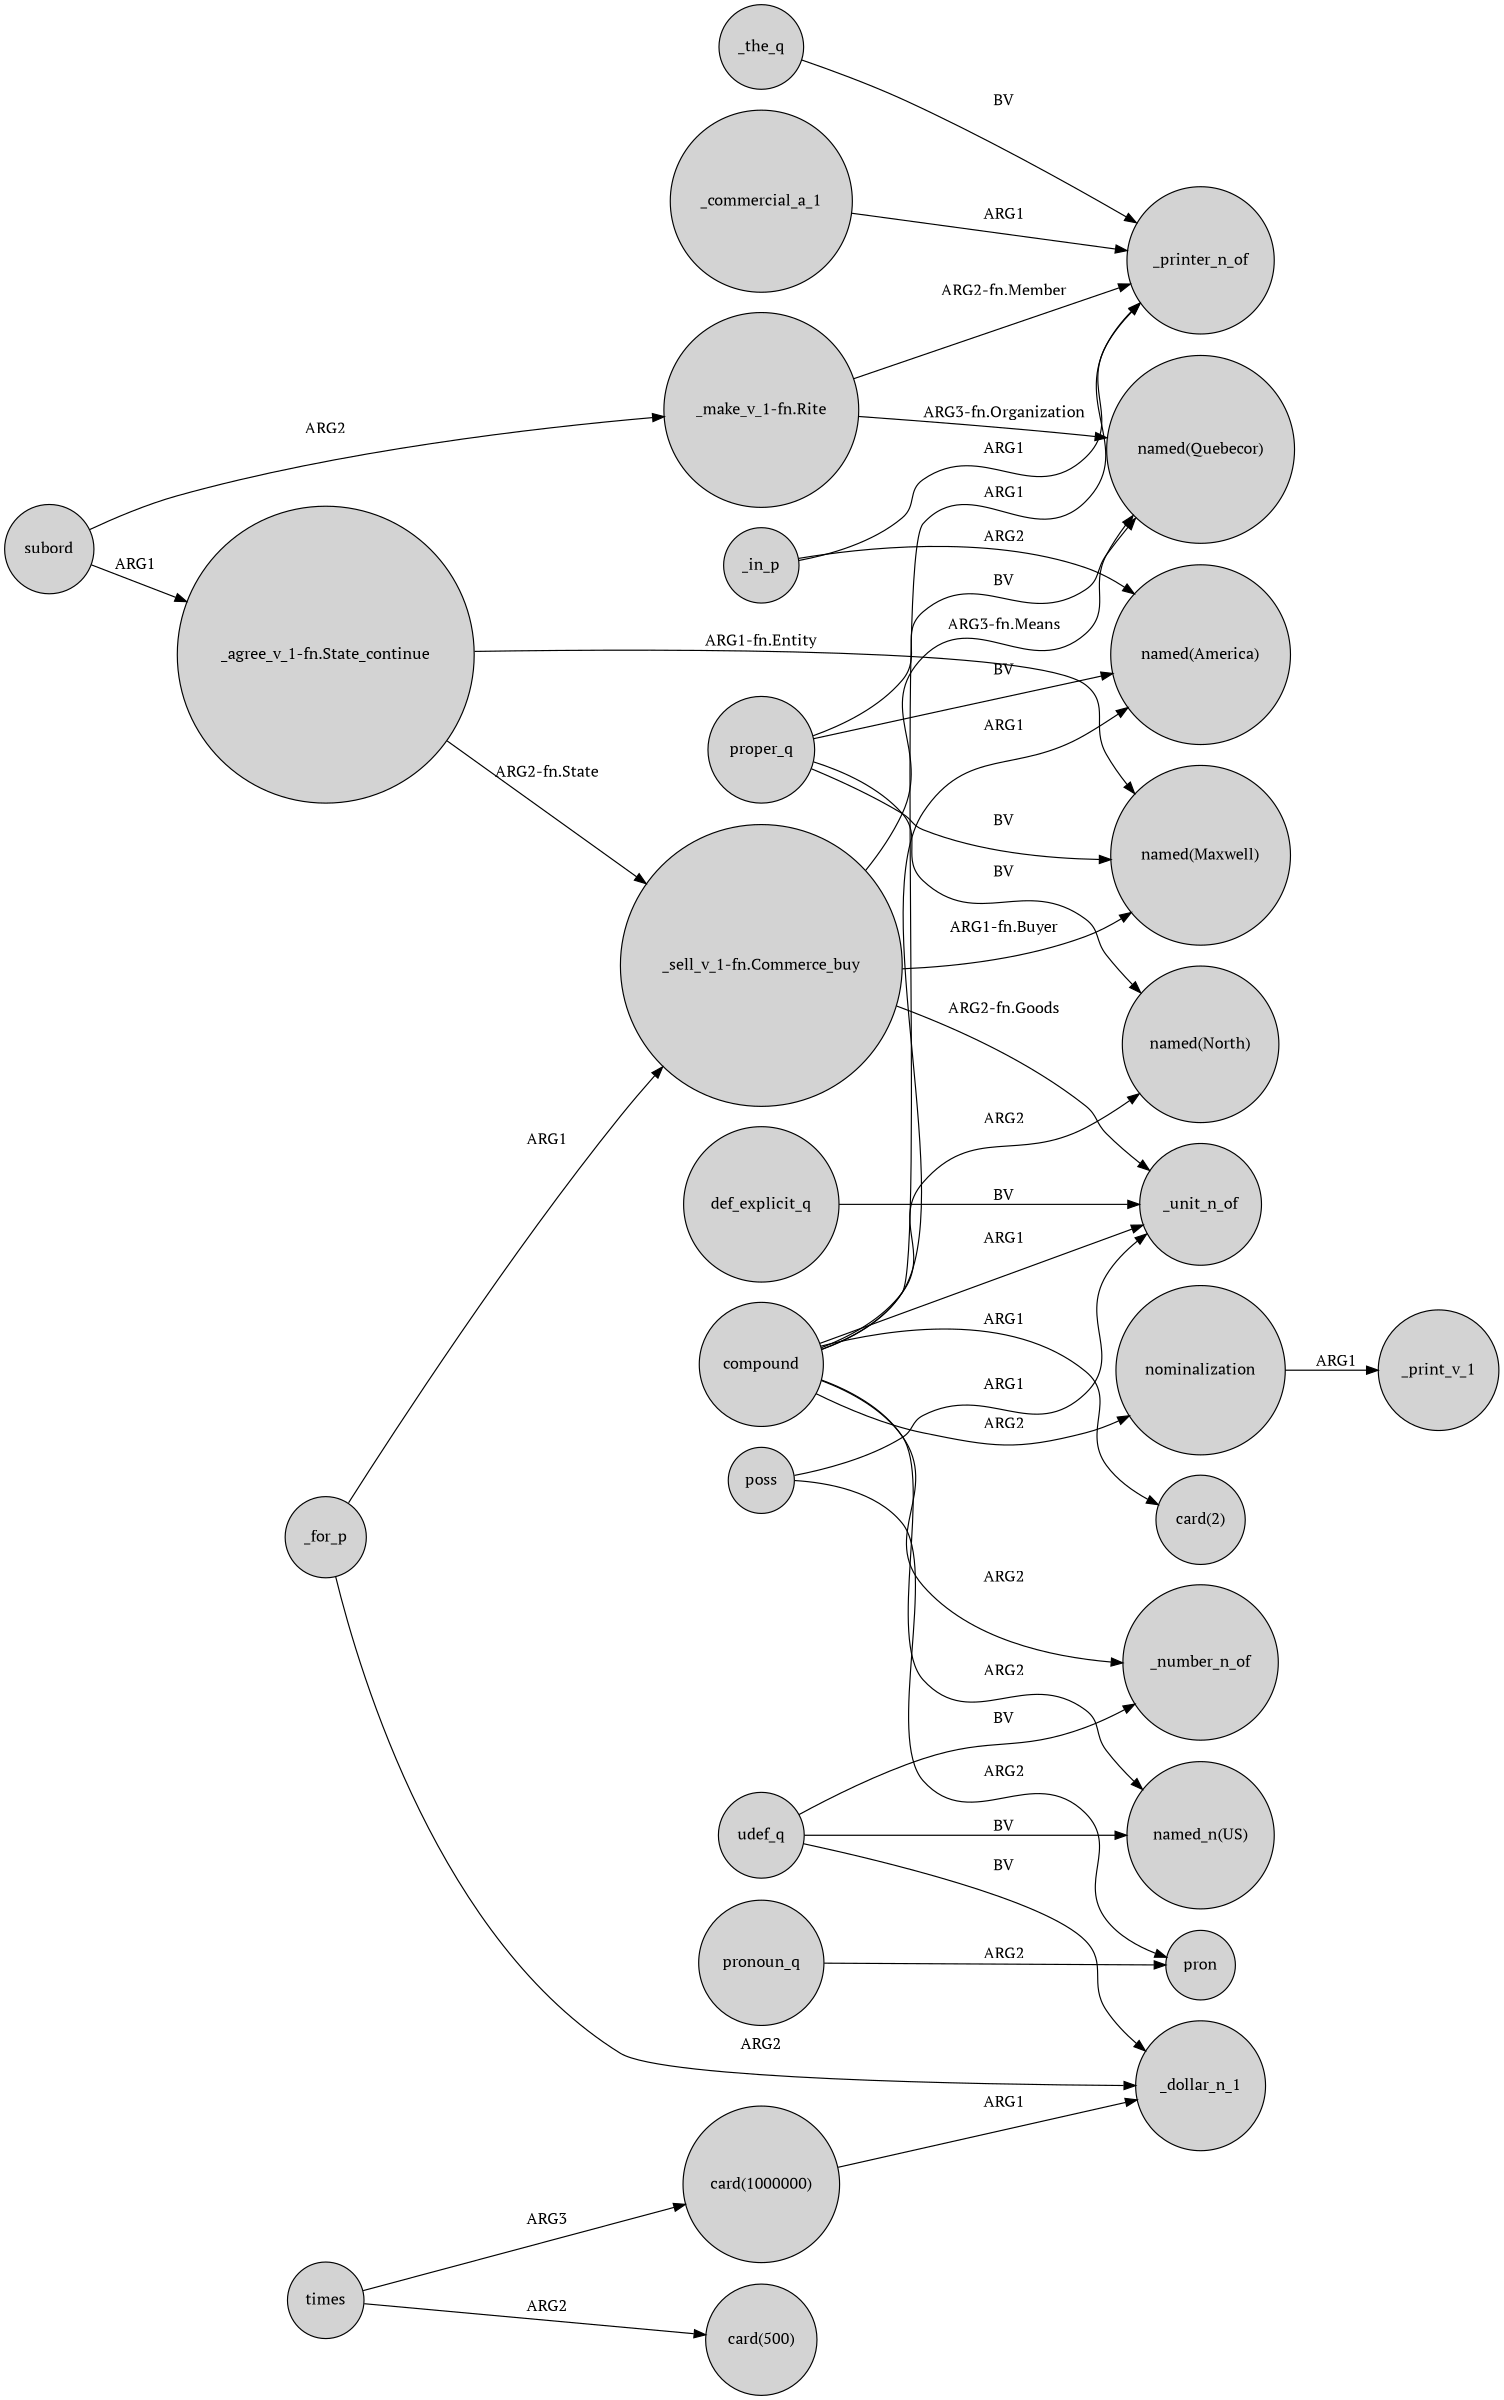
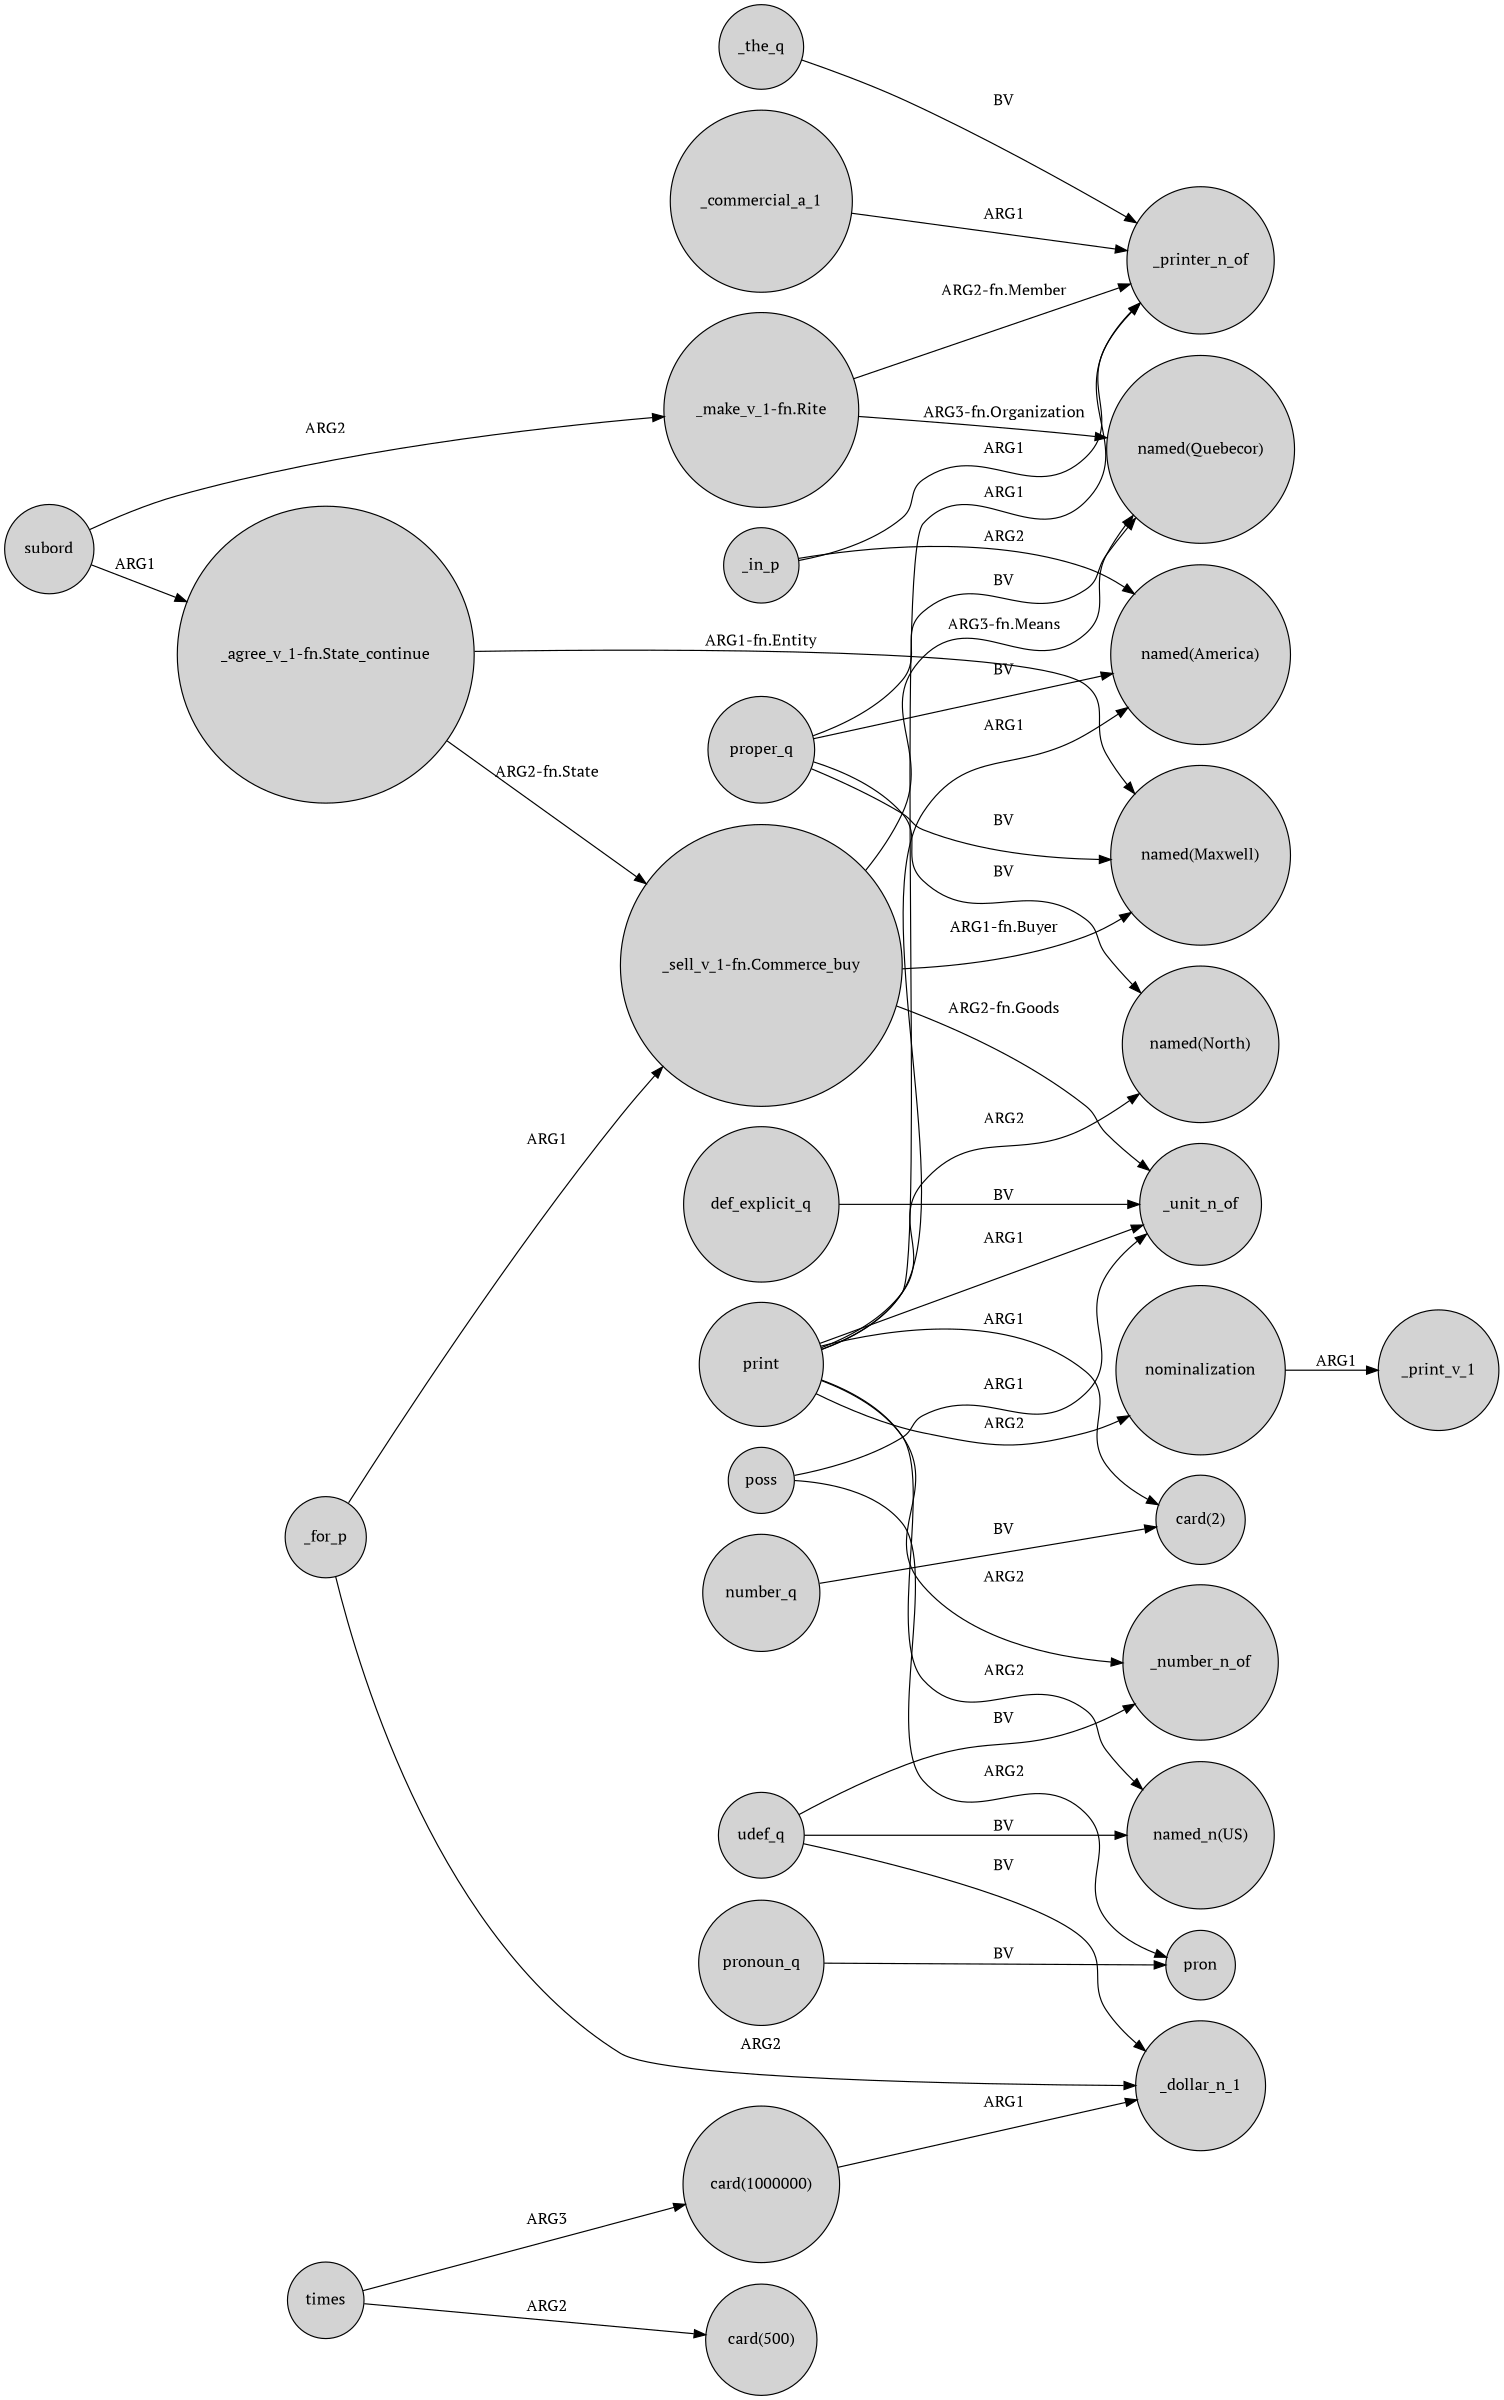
node "compound": label "compound" -> "print"
node "number_q": added
edge "pronoun_q" -> "pron": label "ARG2" -> "BV"
